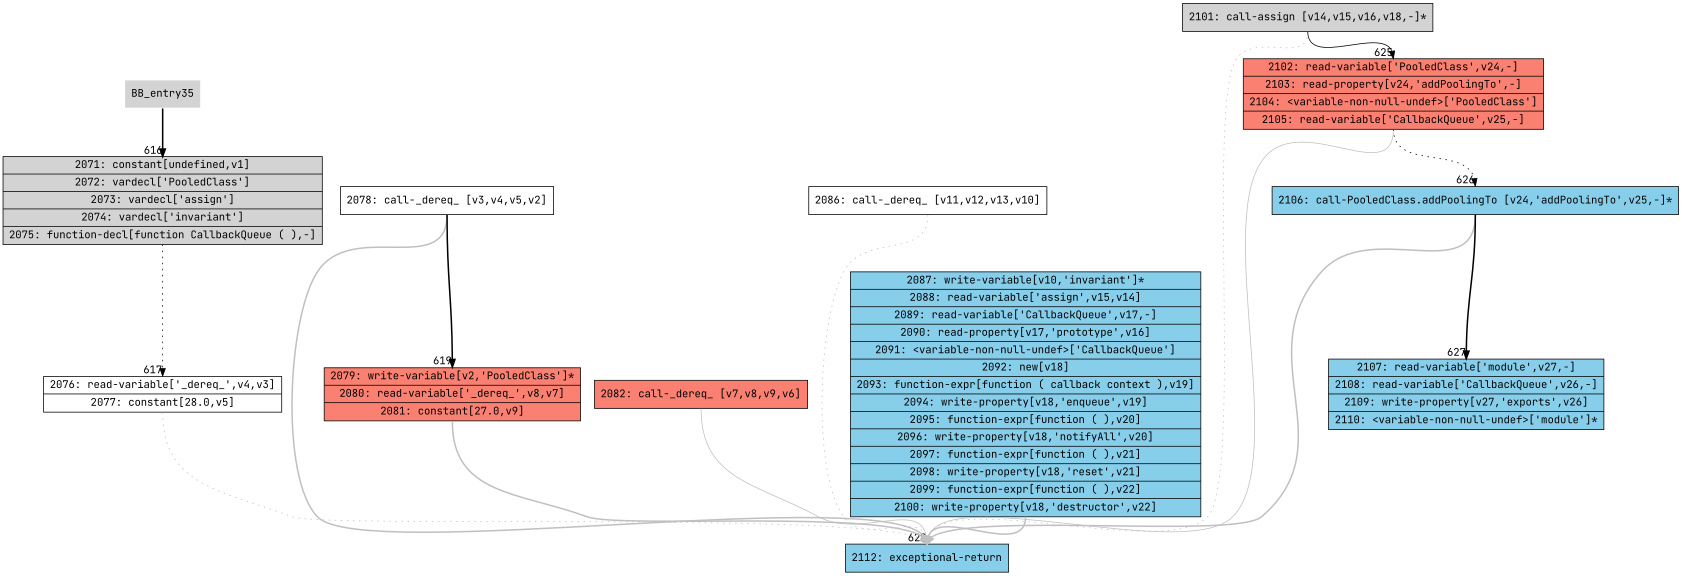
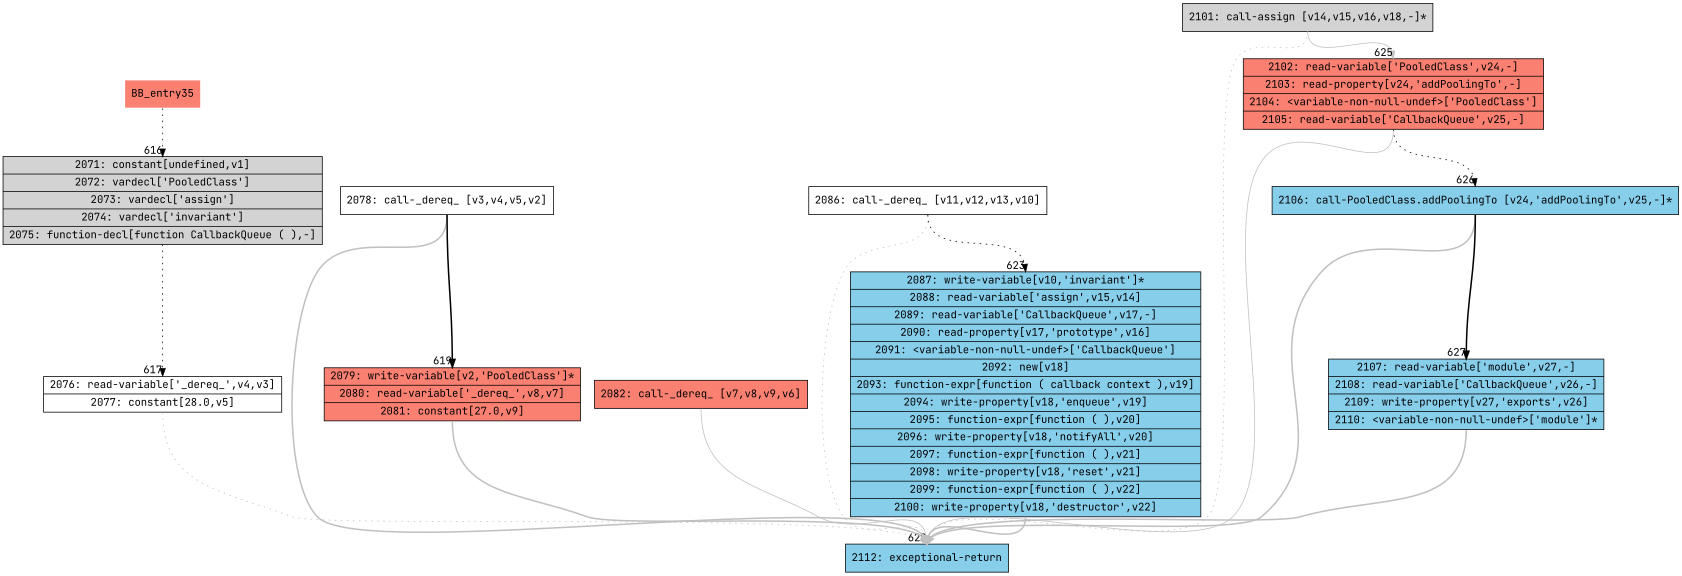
edge "2101: call-assign [v14,v15,v16,v18,-]*" -> "2102: read-variable['PooledClass',v24,-]": color black -> gray
node "BB_entry35": fillcolor lightgrey -> salmon
edge "BB_entry35" -> "2071: constant[undefined,v1]": style bold -> dotted
edge "2086: call-_dereq_ [v11,v12,v13,v10]" -> "2087: write-variable[v10,'invariant']*": added
edge "2107: read-variable['module',v27,-]" -> "2112: exceptional-return": added
